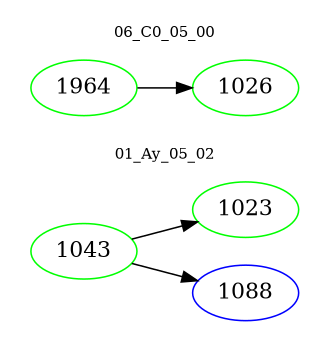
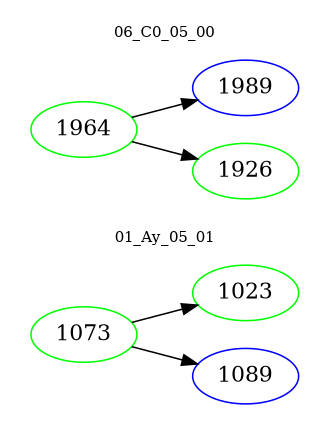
node "1989": added
node "1026": label "1026" -> "1926"
cluster "01_Ay_05_02": label "01_Ay_05_02" -> "01_Ay_05_01"
node "1043": label "1043" -> "1073"
node "1088": label "1088" -> "1089"
